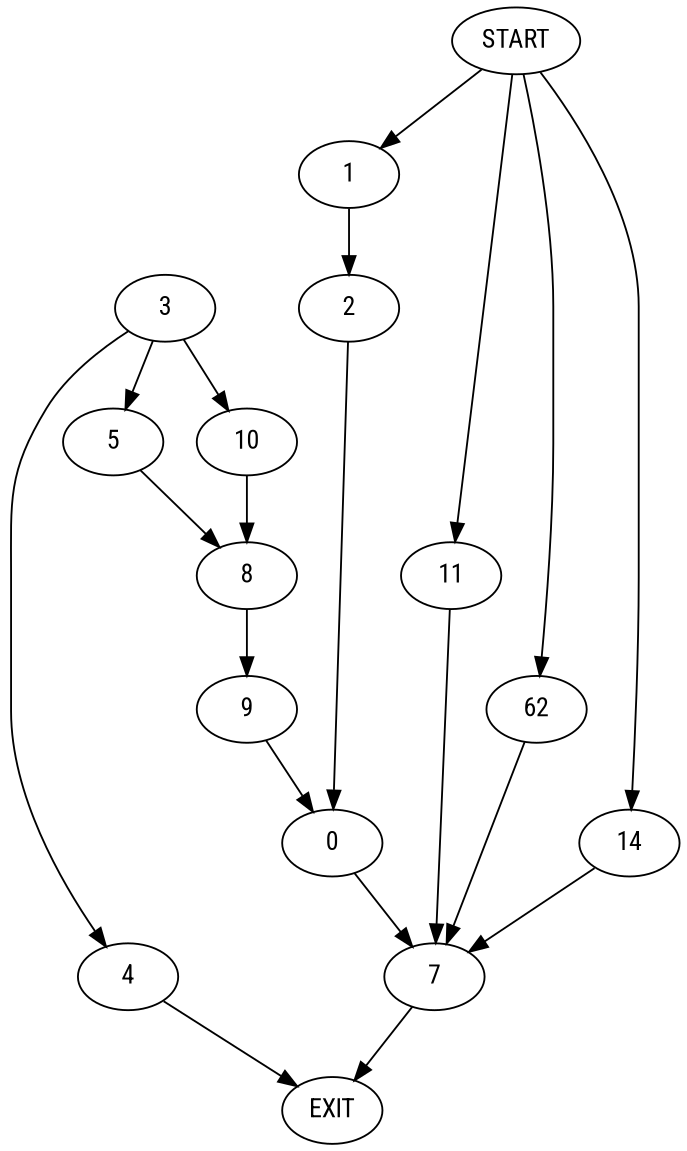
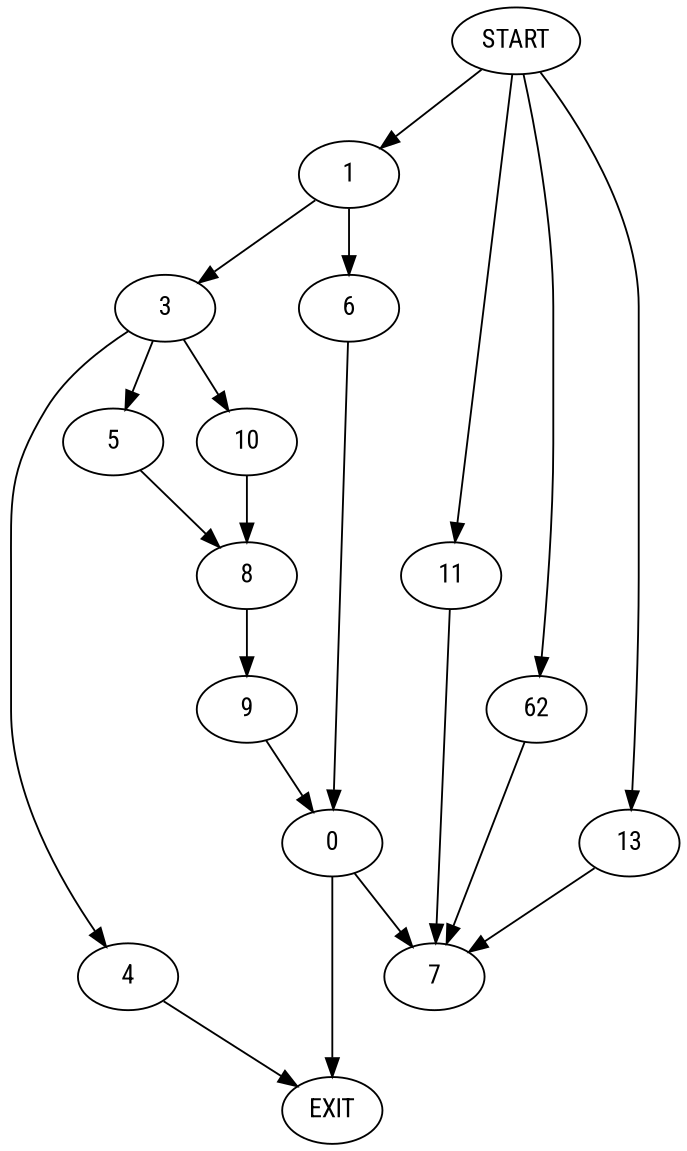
edge "1" -> "3": added
node "2": label "2" -> "6"
node "14": label "14" -> "13"
edge "7" -> "EXIT": now "0" -> "EXIT"
